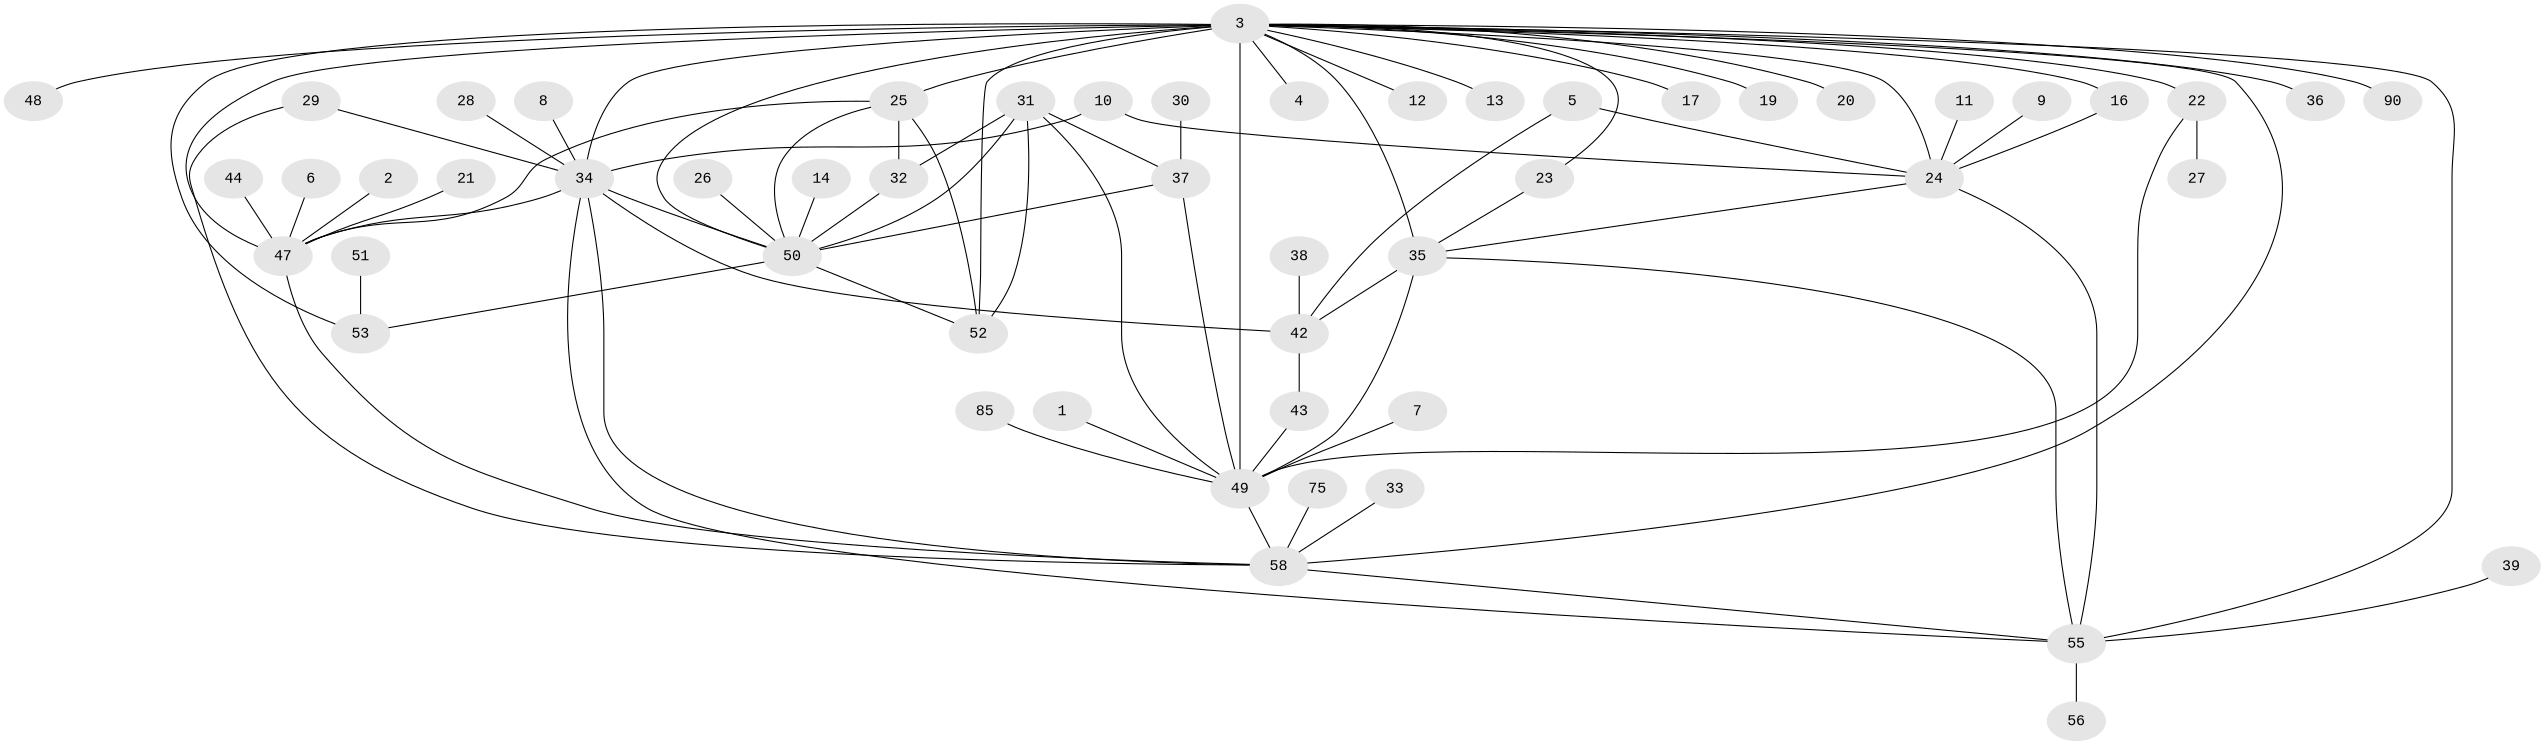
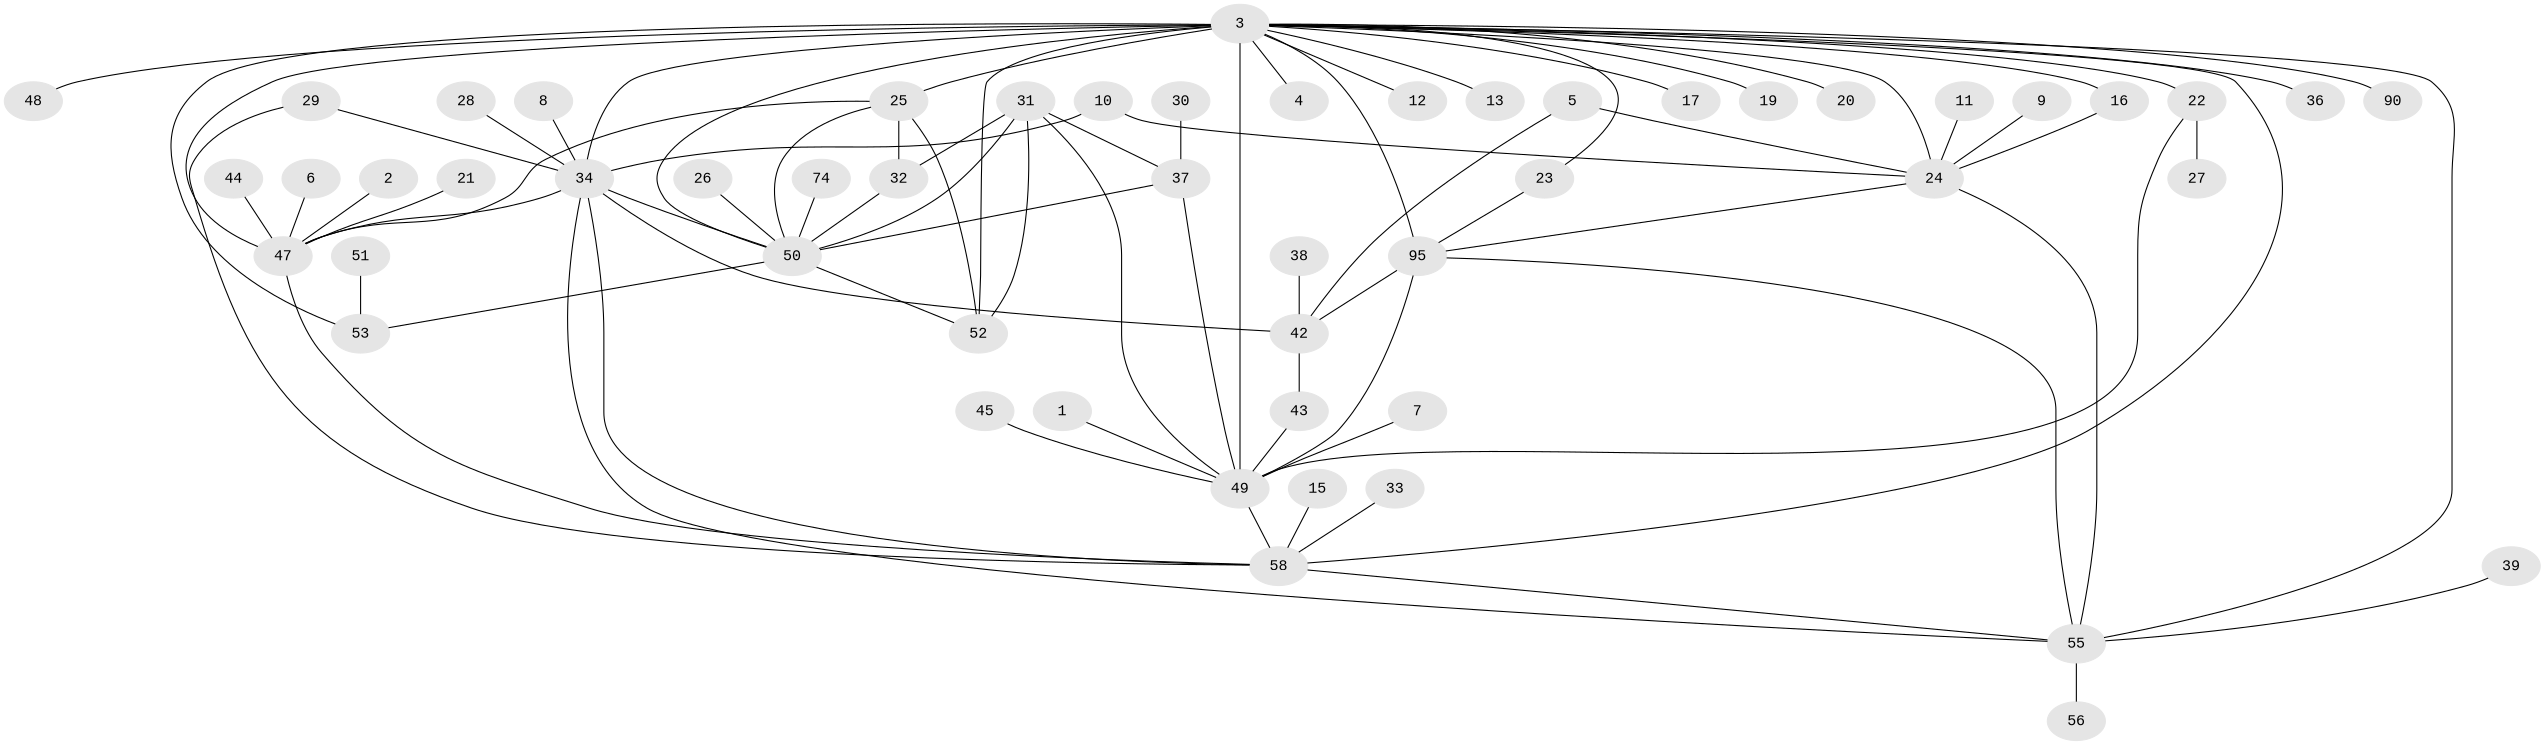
node "14": label "14" -> "74"
node "35": label "35" -> "95"
node "85": label "85" -> "45"
node "75": label "75" -> "15"
